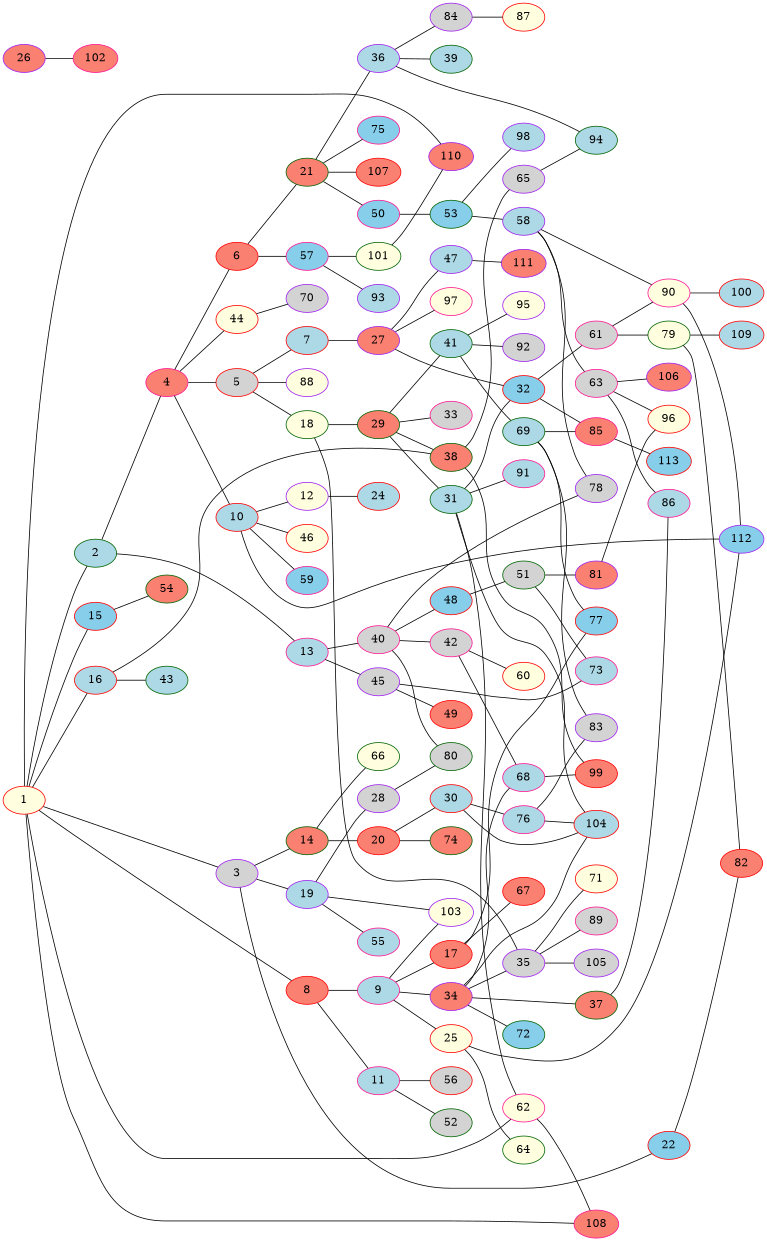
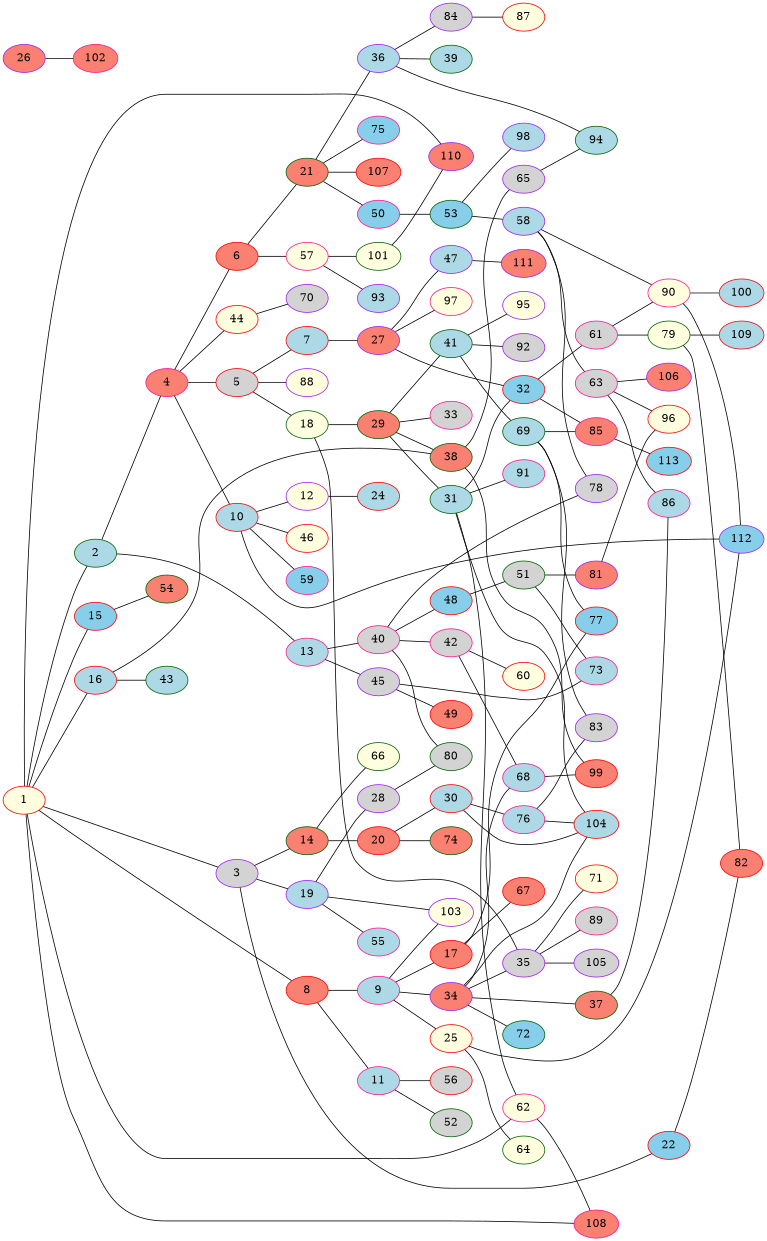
node "57": fillcolor skyblue -> lightyellow
